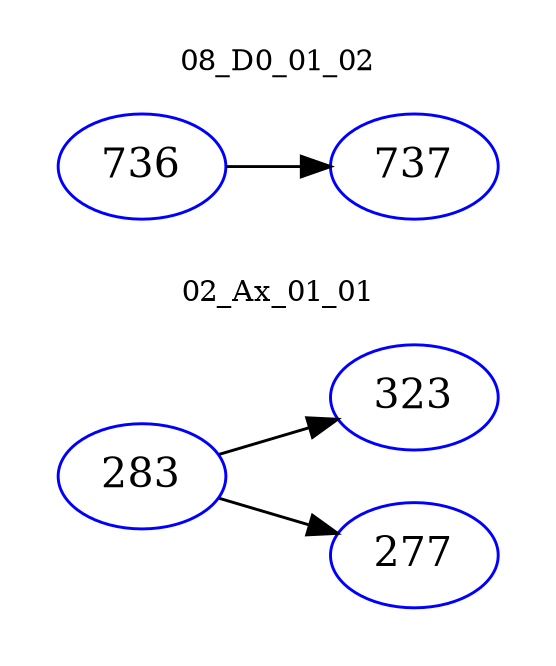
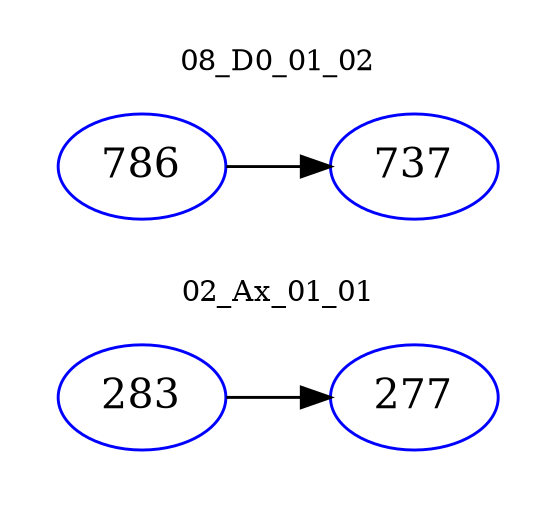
node "736": label "736" -> "786"
node "323": removed
